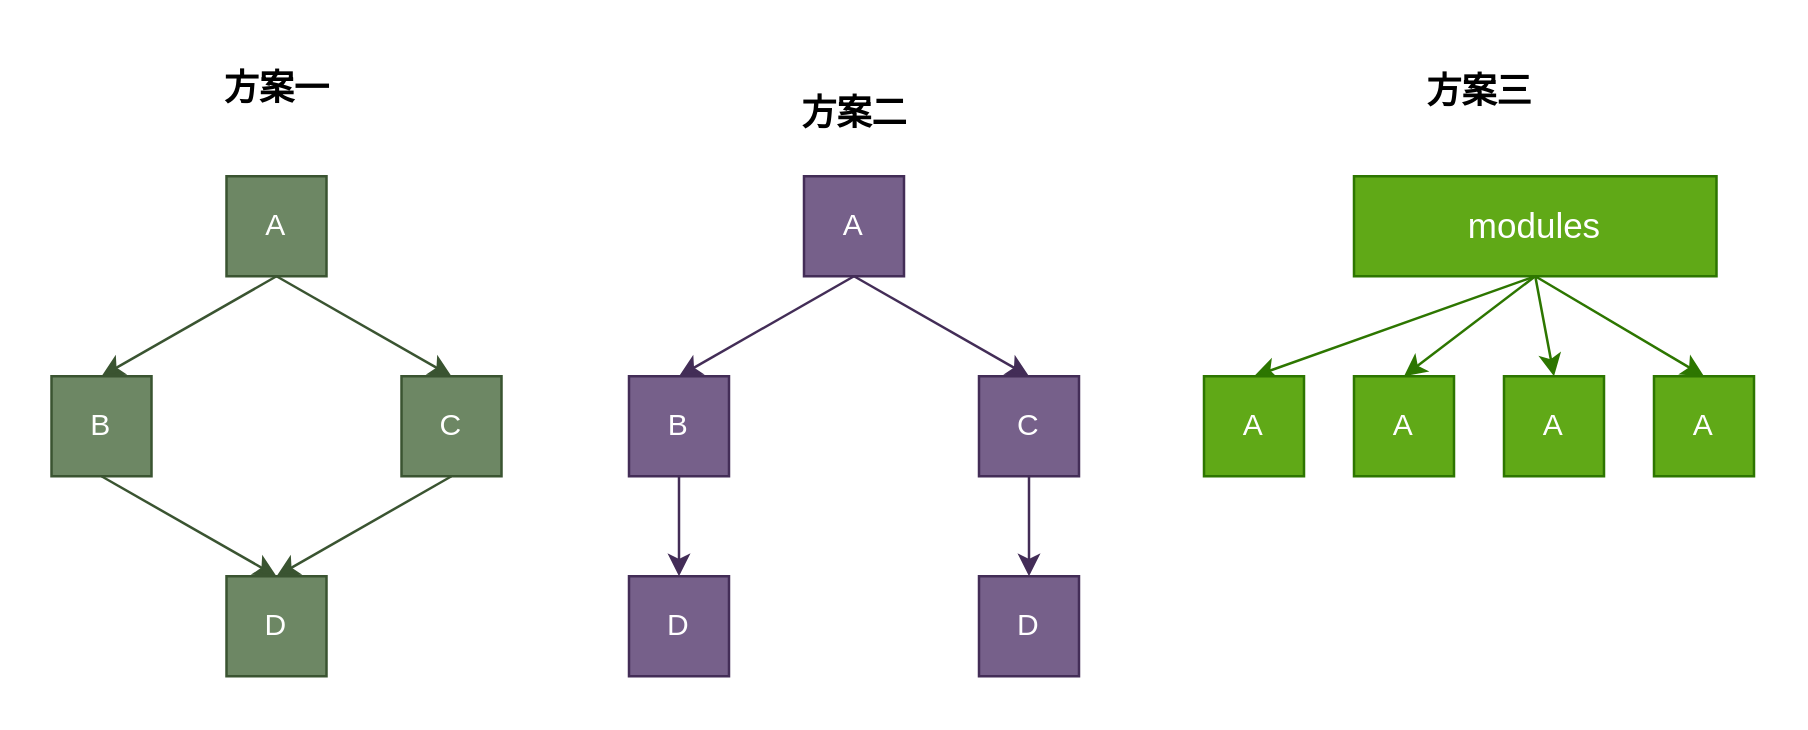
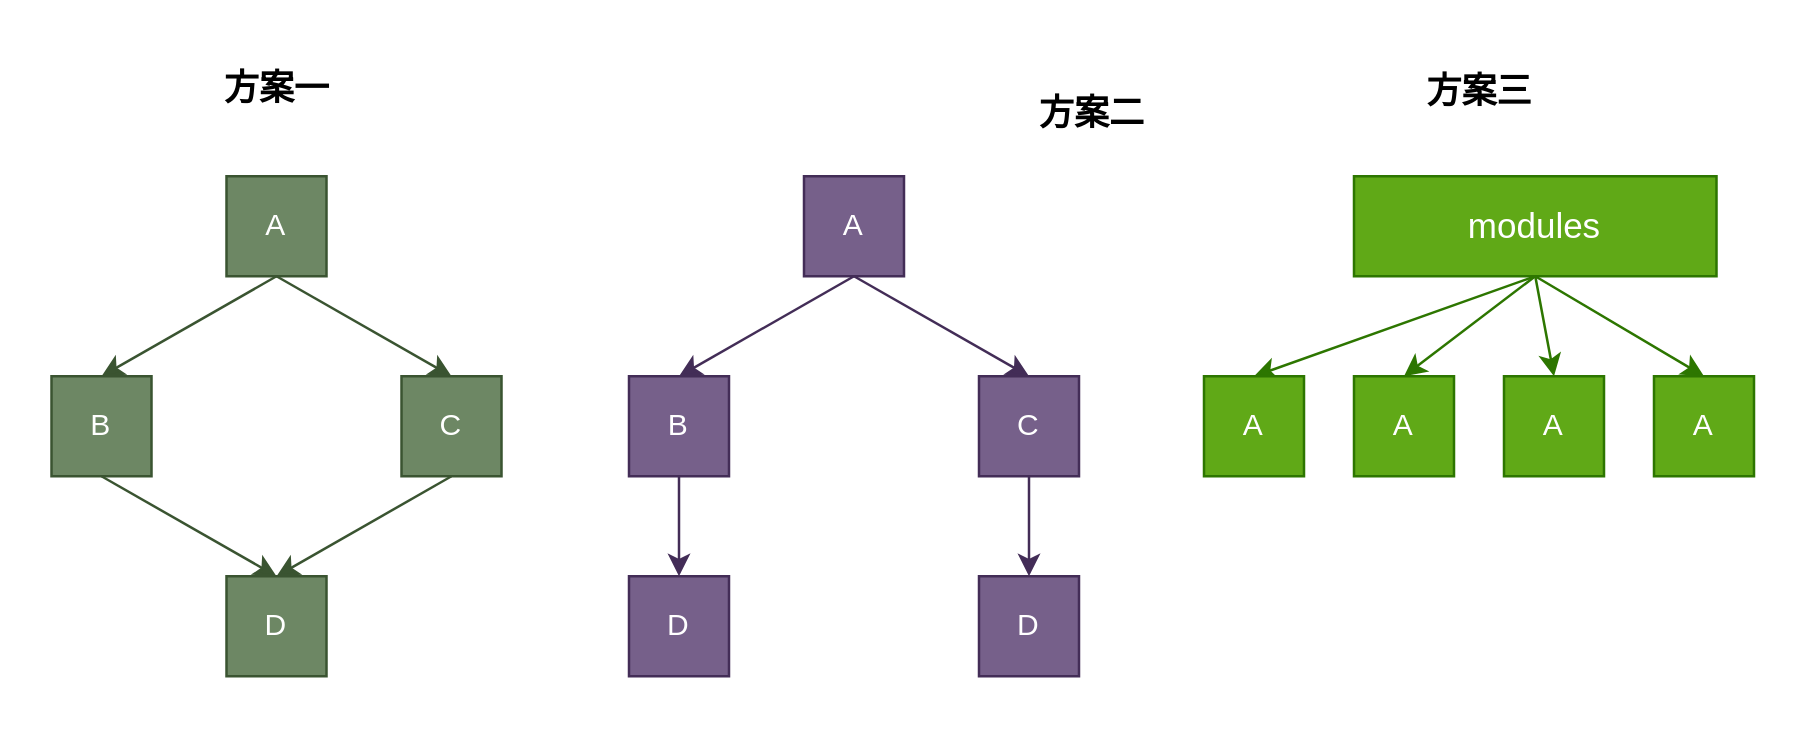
node "方案二": moved (854, 114) -> (1091, 114)
